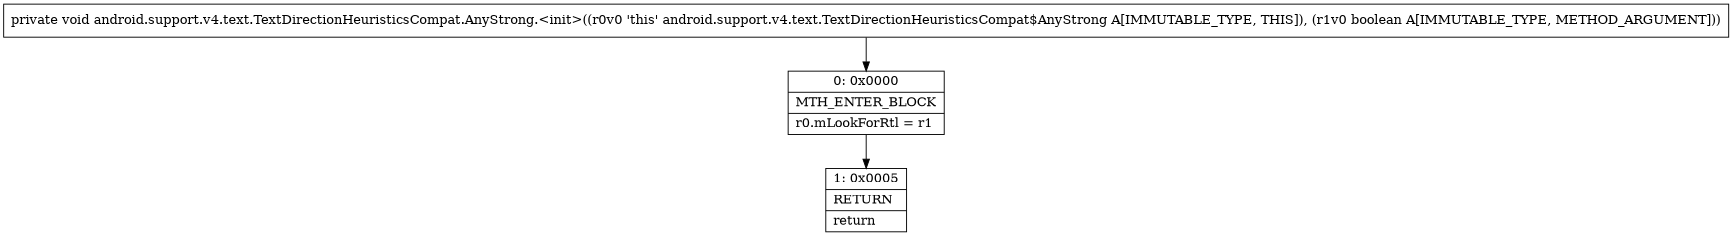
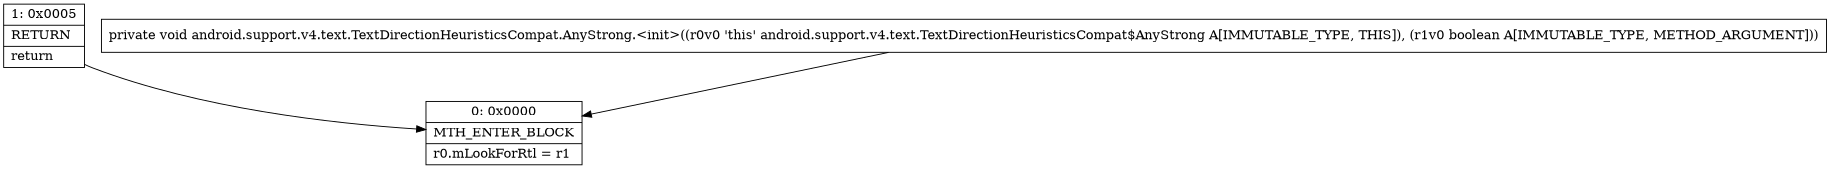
edge "0: 0x0000" -> "1: 0x0005": reversed
